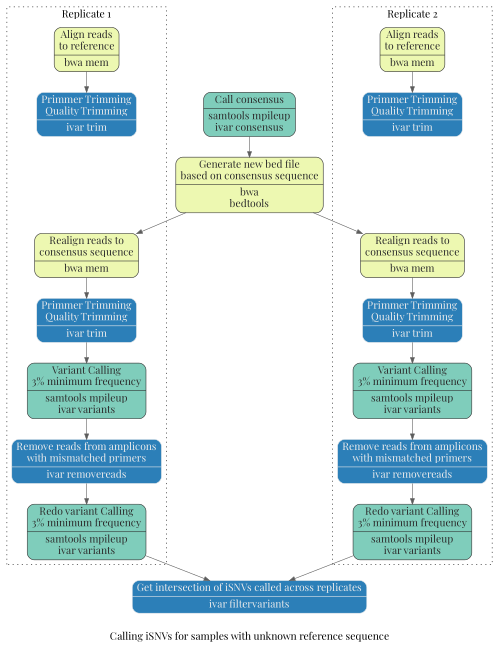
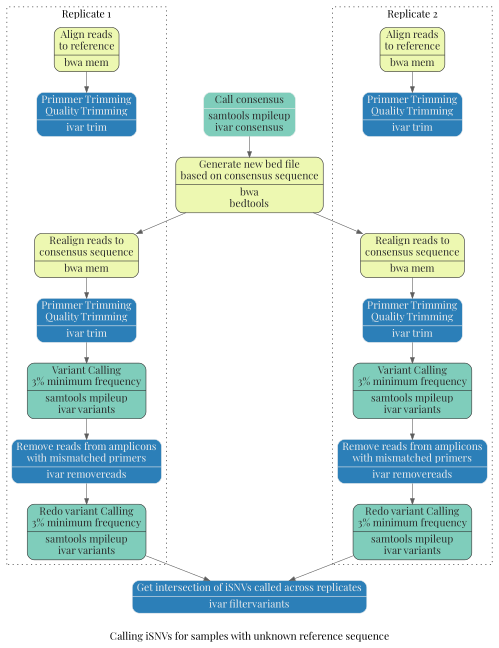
node "Call consensus": color #2b2b2b -> #ececec
